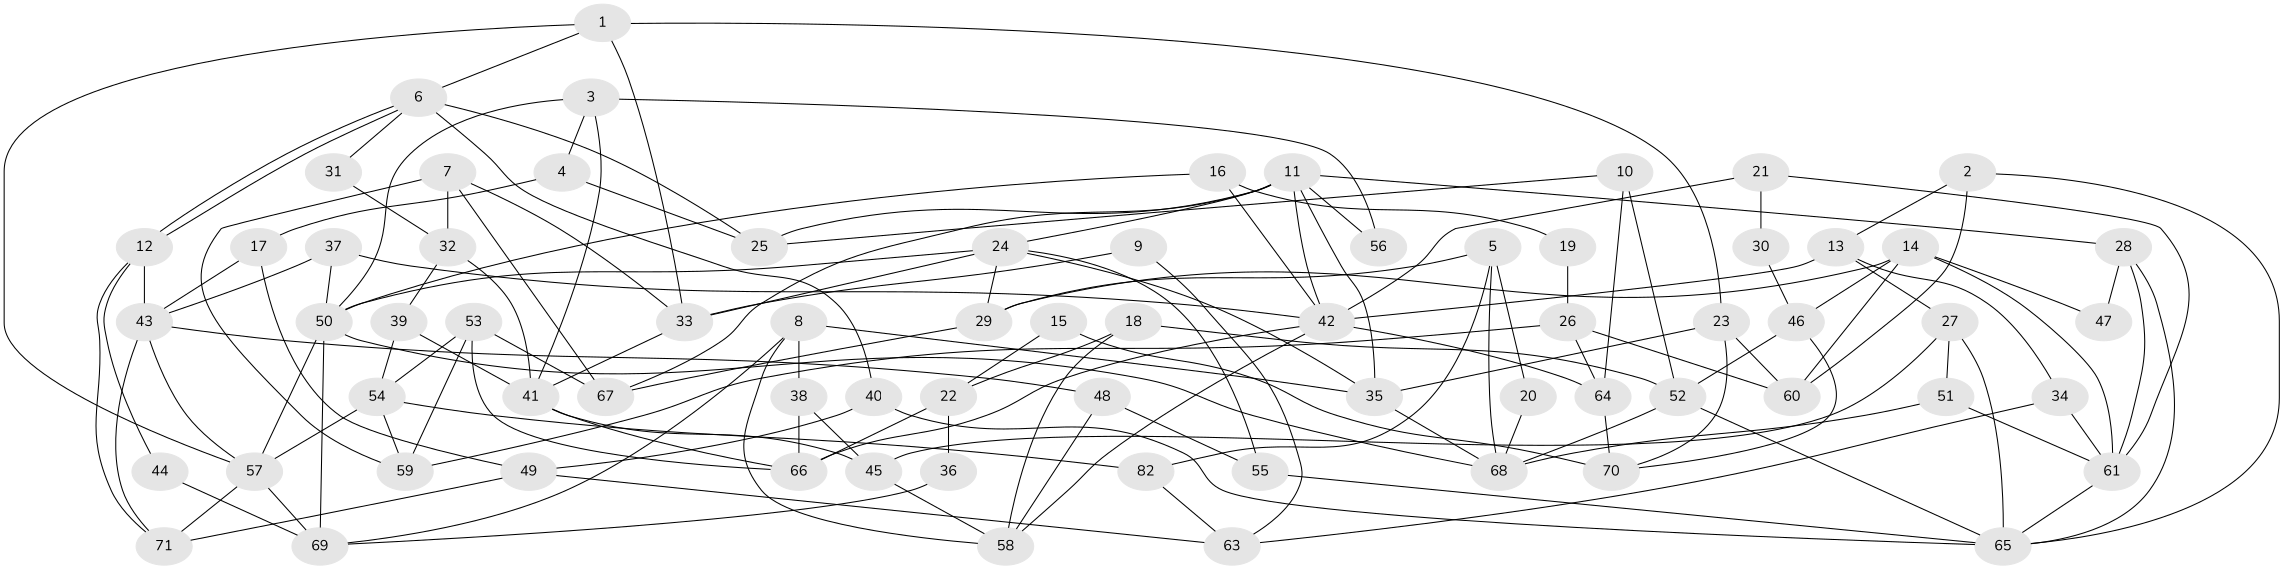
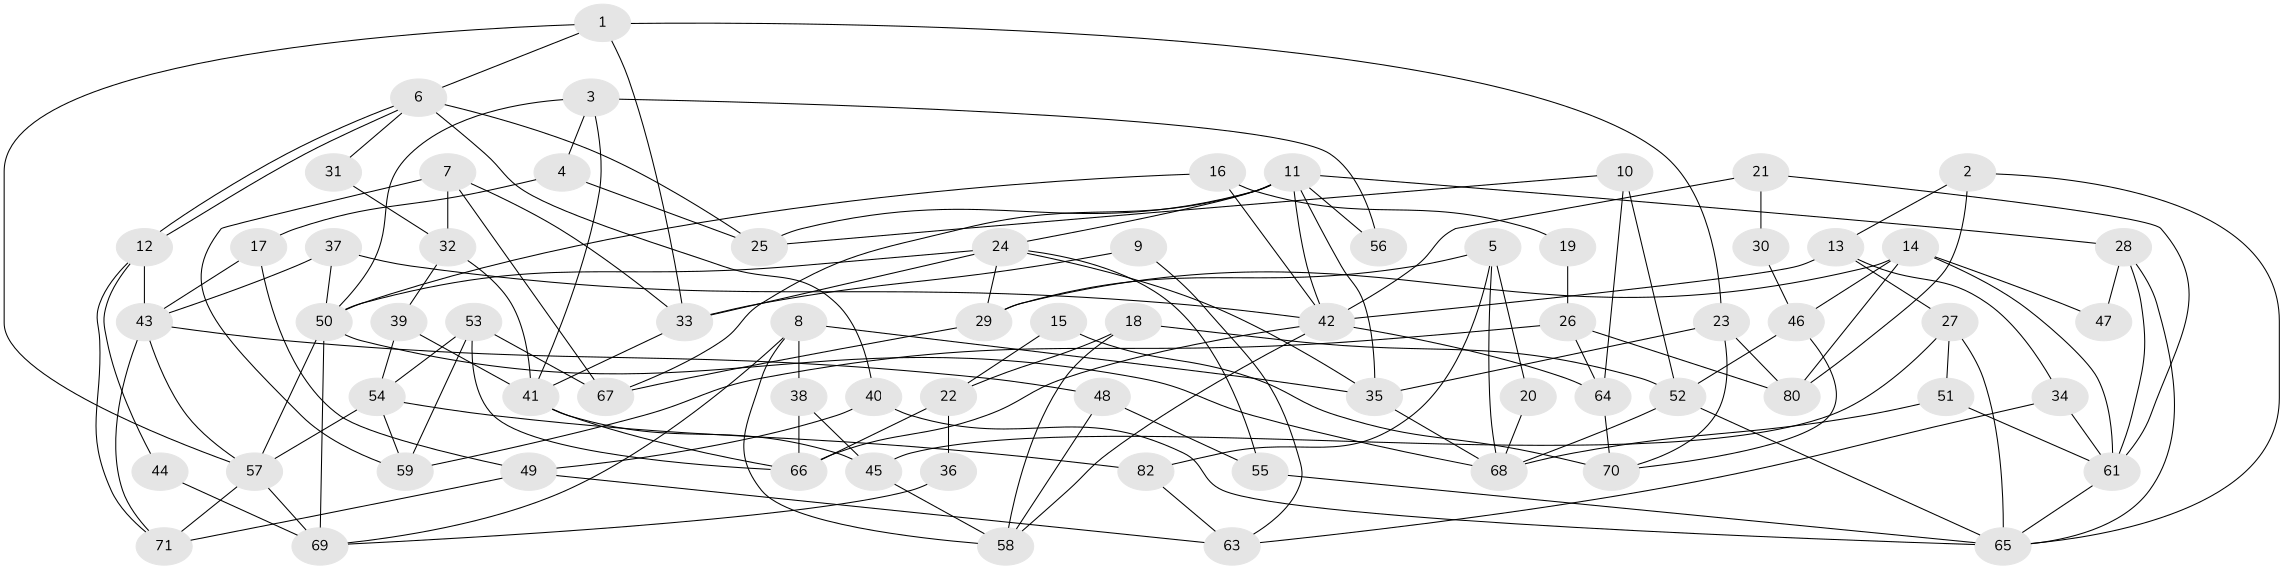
node "60": label "60" -> "80"
